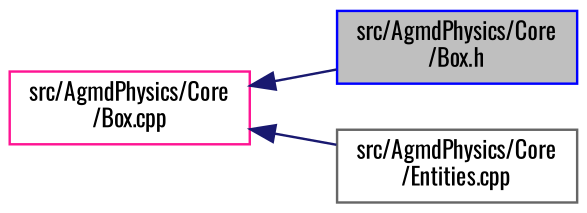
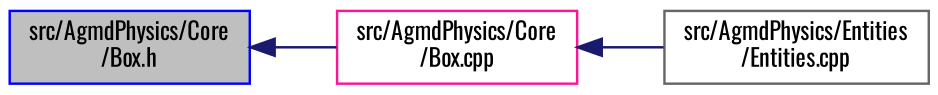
edge "src/AgmdPhysics/Core /Box.h" -> "src/AgmdPhysics/Core /Box.cpp": reversed
node "src/AgmdPhysics/Core /Entities.cpp": label "src/AgmdPhysics/Core /Entities.cpp" -> "src/AgmdPhysics/Entities /Entities.cpp"
